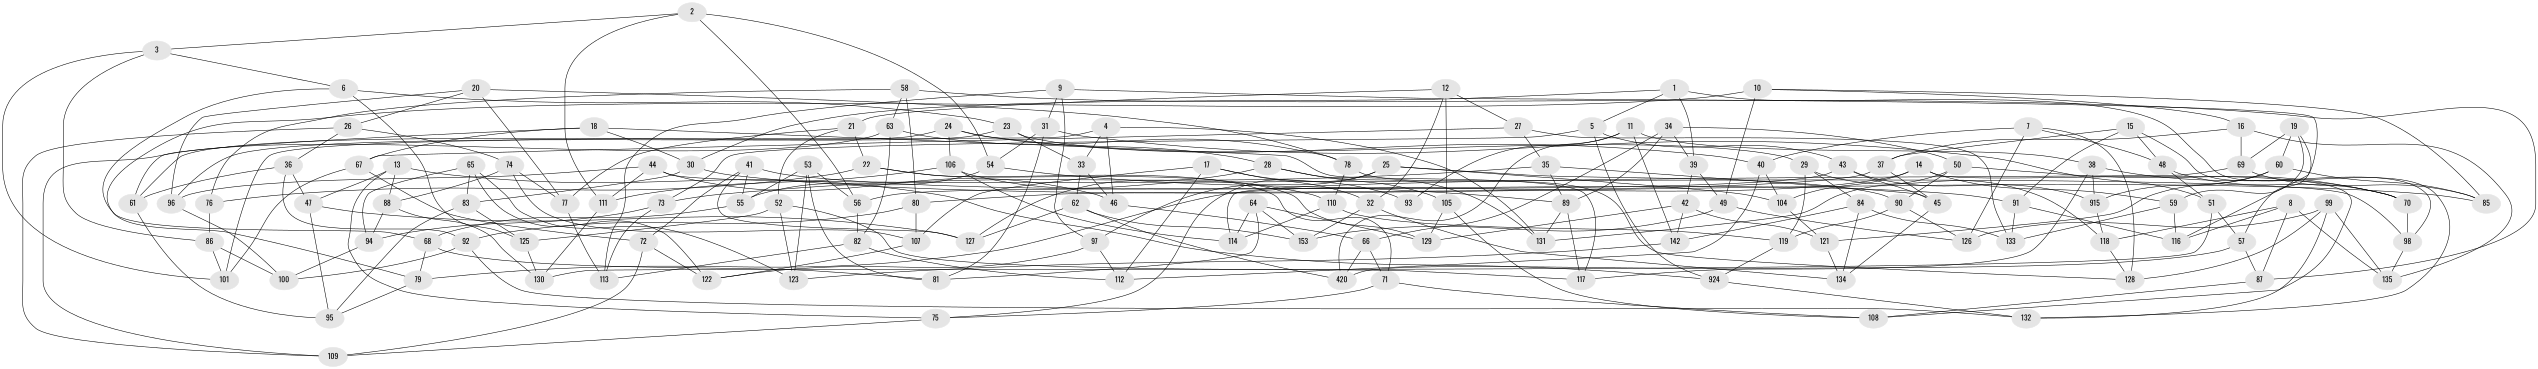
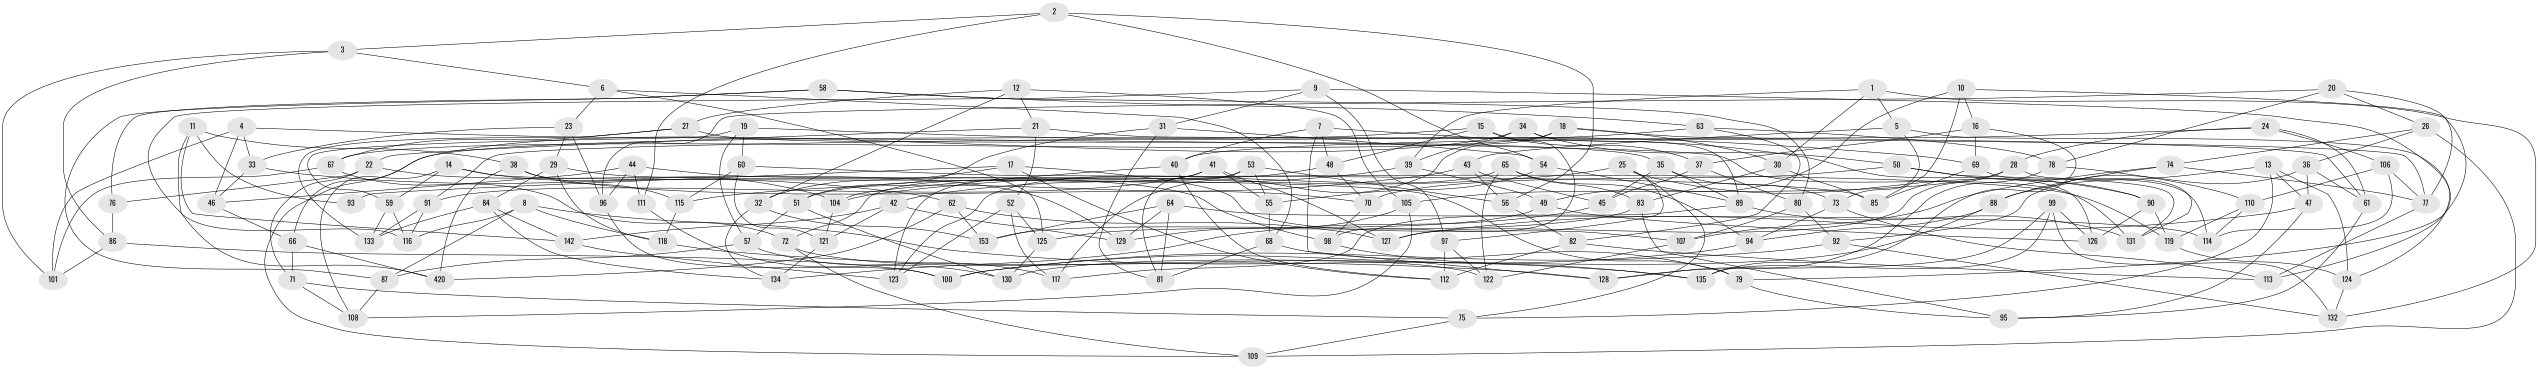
edge "106" -- "111": now "106" -- "77"
node "915": label "915" -> "115"
node "924": label "924" -> "124"
